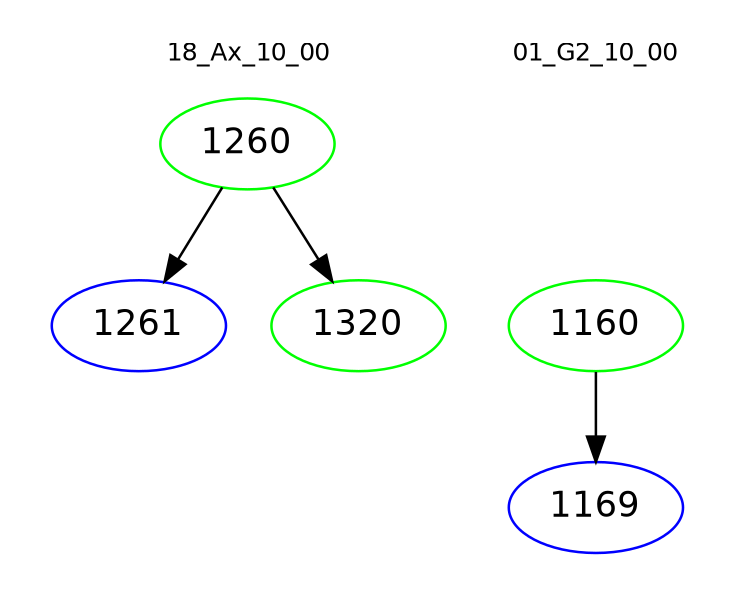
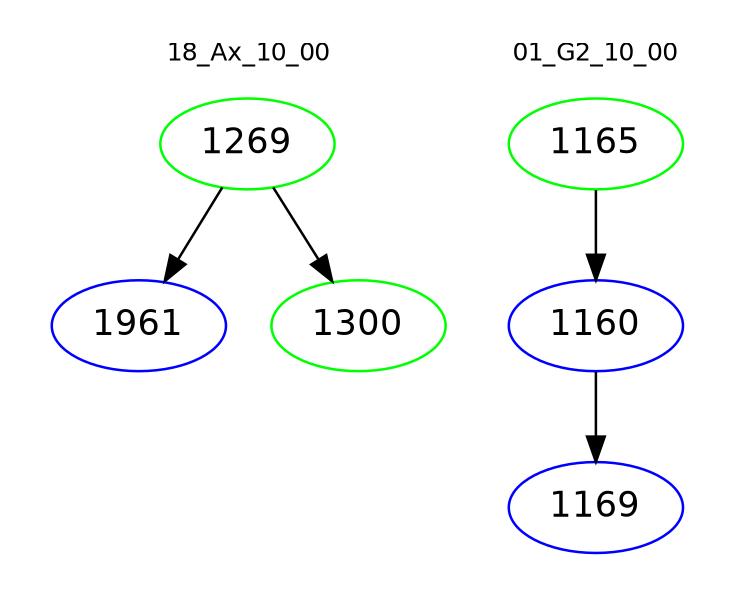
node "1260": label "1260" -> "1269"
node "1165": added
node "1261": label "1261" -> "1961"
node "1320": label "1320" -> "1300"
node "1160": color green -> blue
